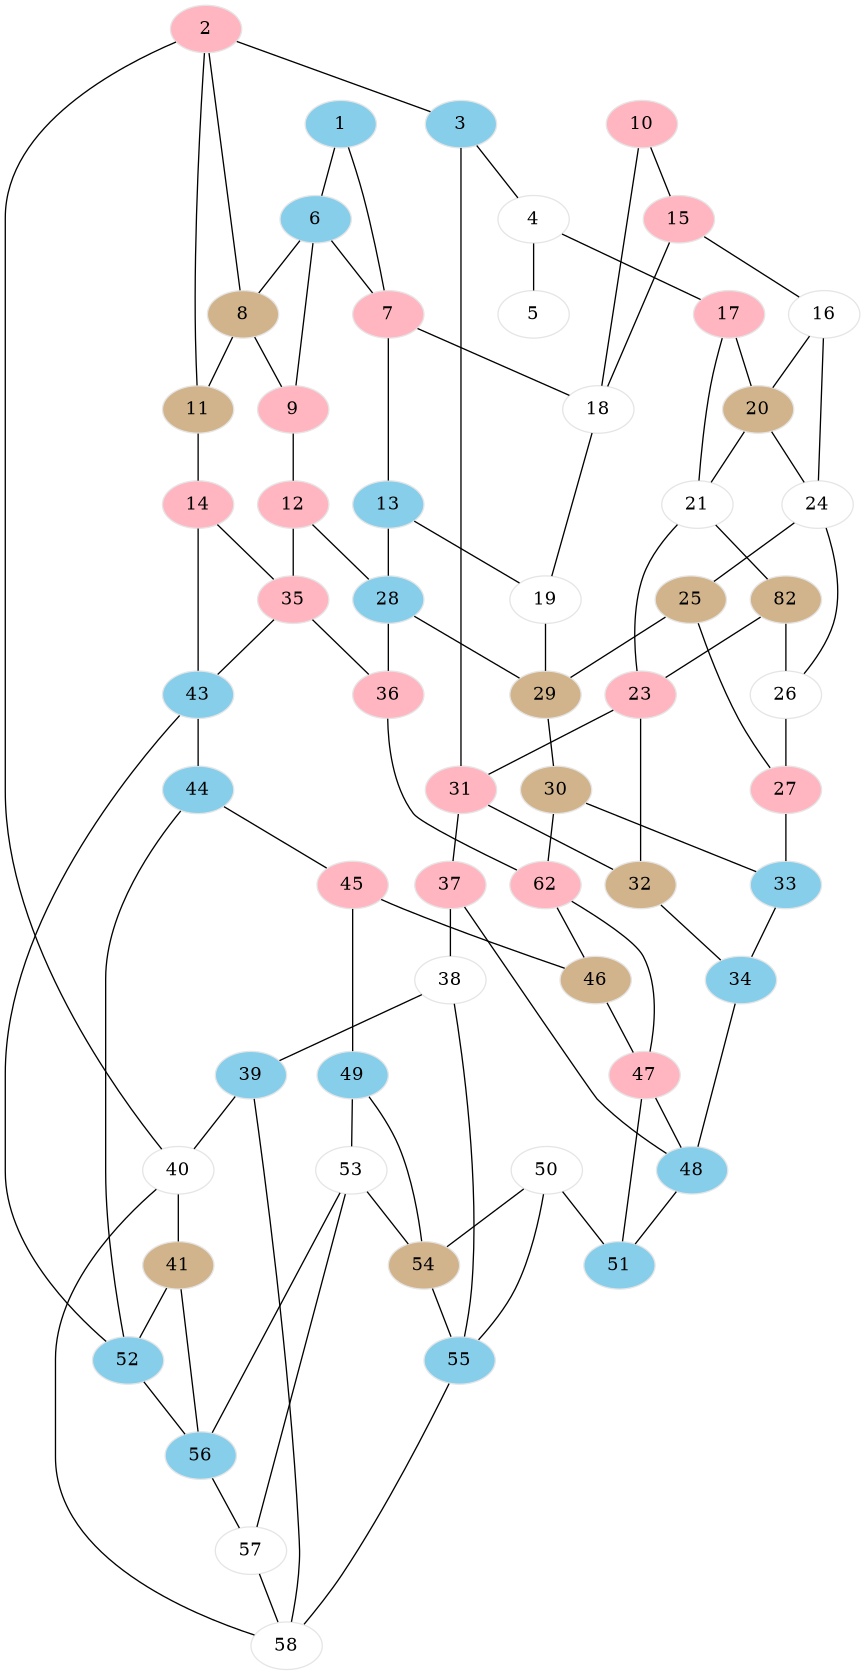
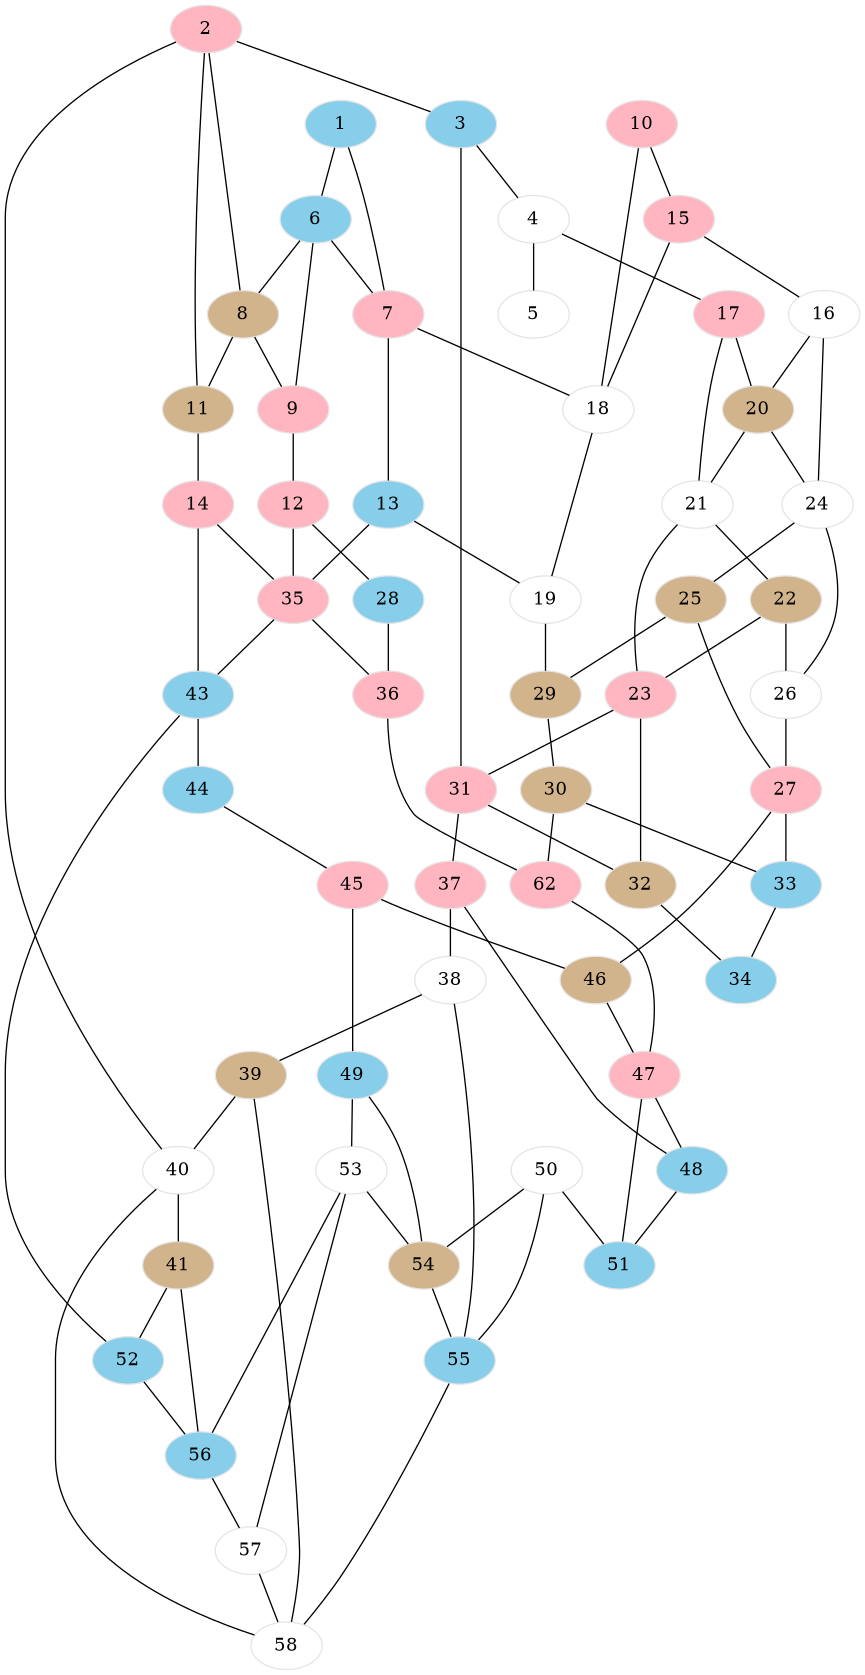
edge "13" -- "28": now "13" -- "35"
node "82": label "82" -> "22"
edge "28" -- "29": removed
edge "62" -- "46": now "27" -- "46"
edge "44" -- "52": removed
node "39": fillcolor skyblue -> tan
edge "34" -- "48": removed
